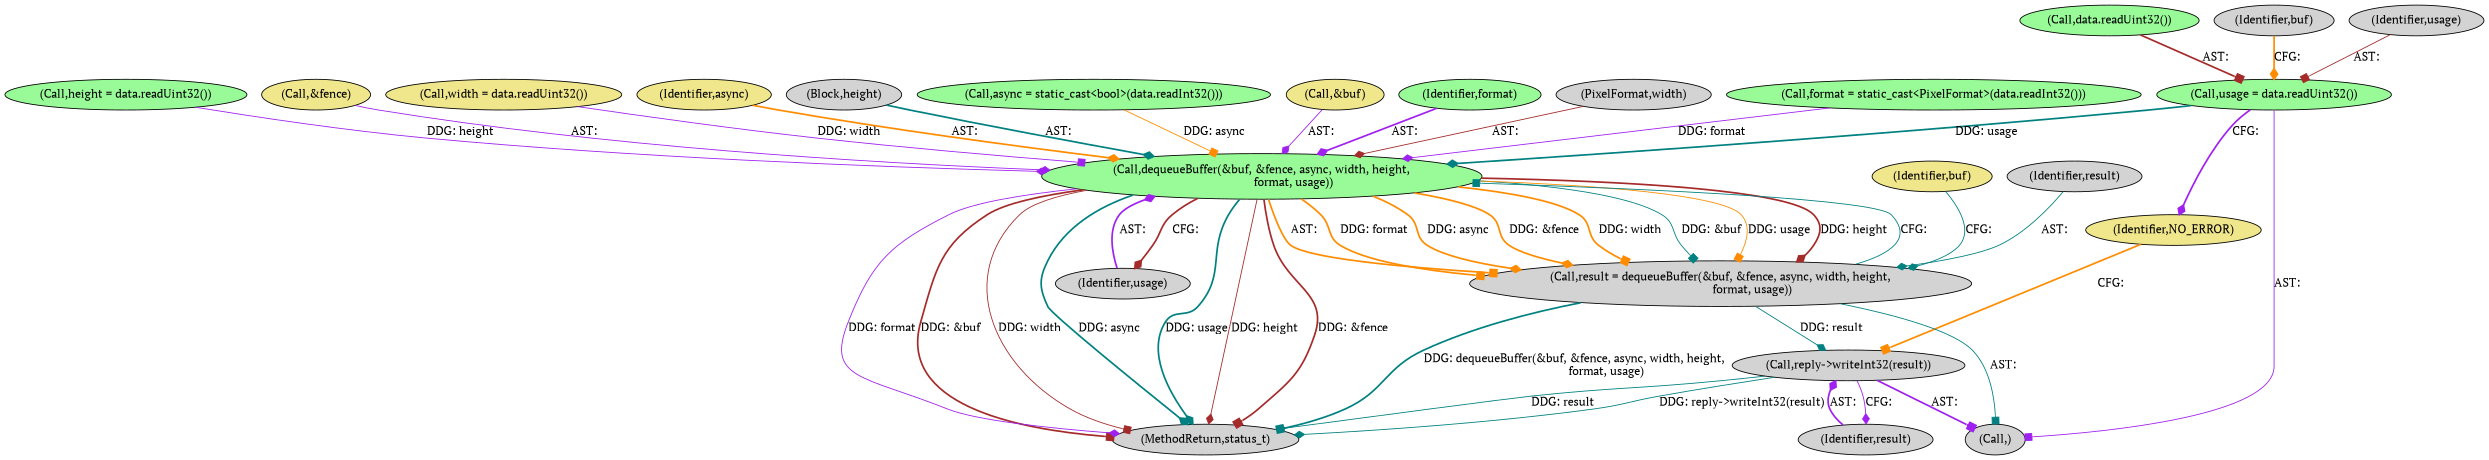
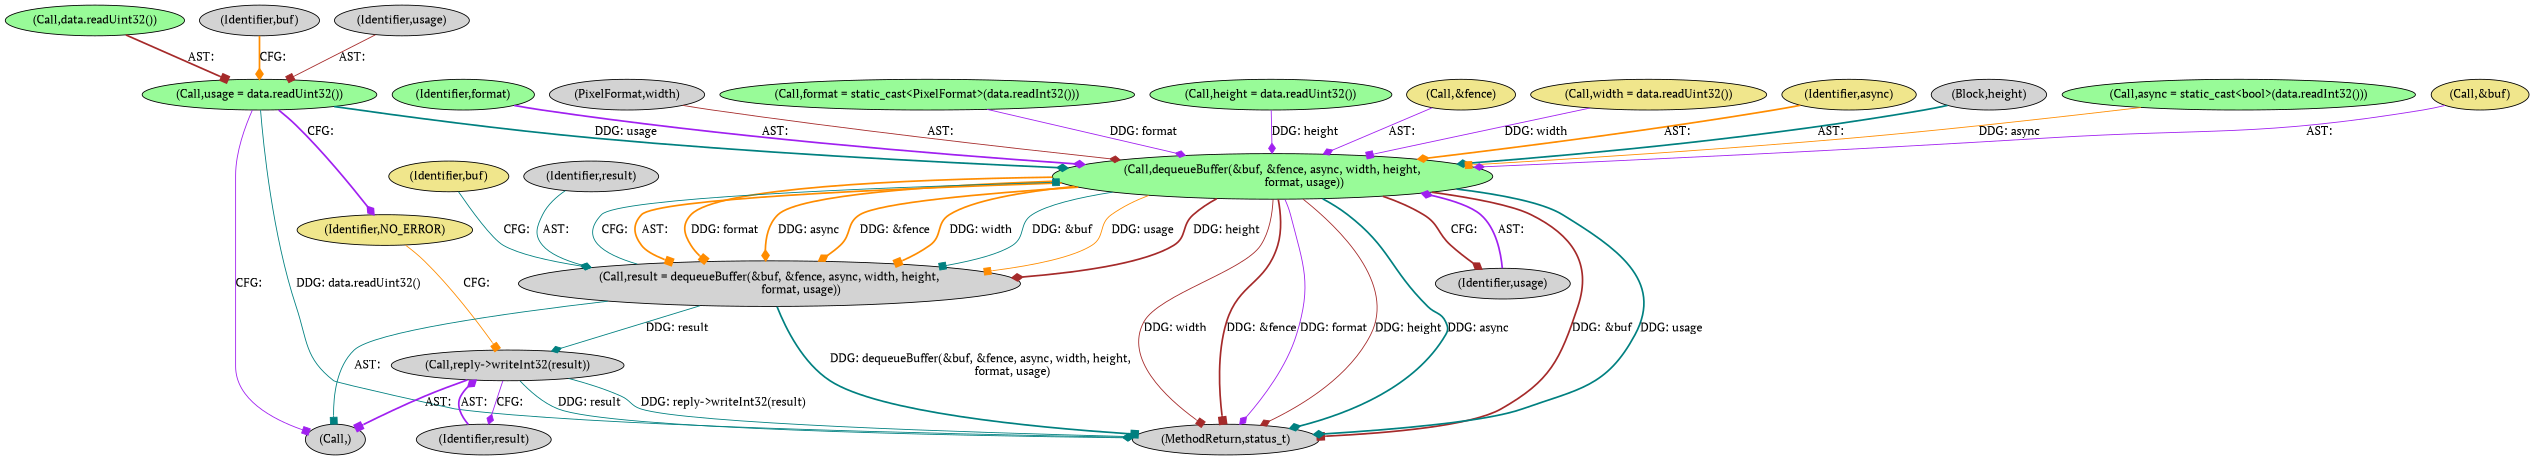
edge "(Call,usage = data.readUint32())" -> "(Call,)": label "AST: " -> "CFG: "
edge "(Identifier,NO_ERROR)" -> "(Call,reply->writeInt32(result))": style bold -> solid
edge "(Call,usage = data.readUint32())" -> "(MethodReturn,status_t)": added, label "DDG: data.readUint32()"
